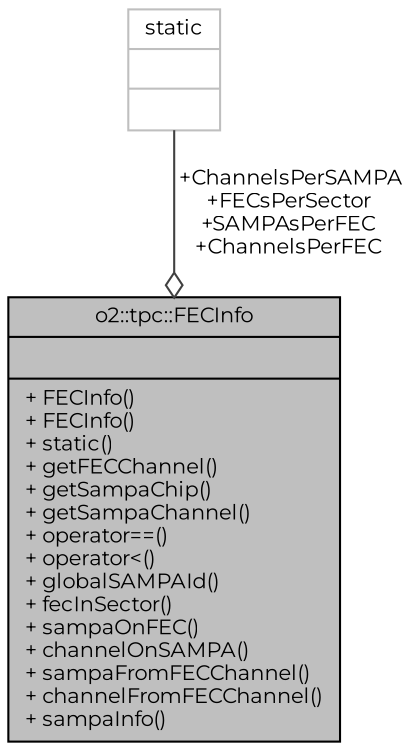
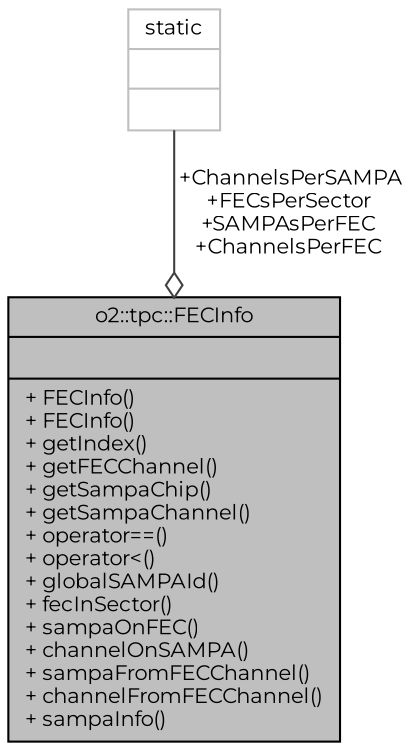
node "o2::tpc::FECInfo": text "+ static()" -> "+ getIndex()"
